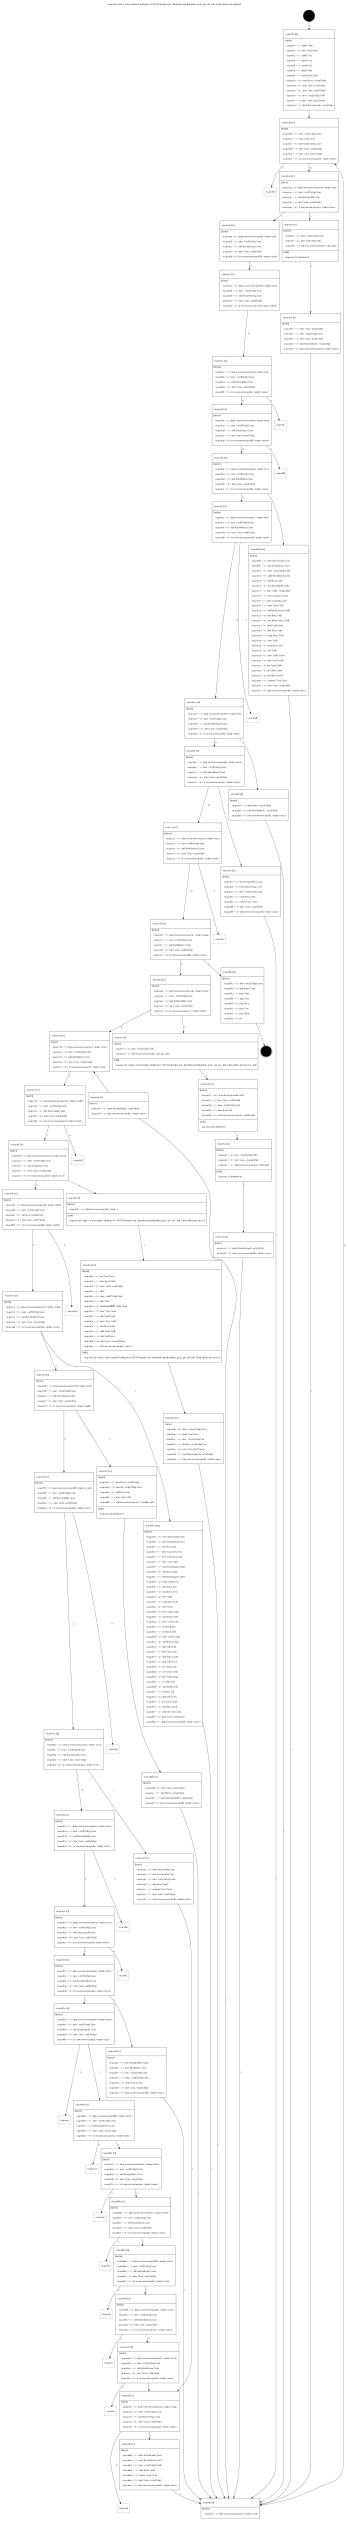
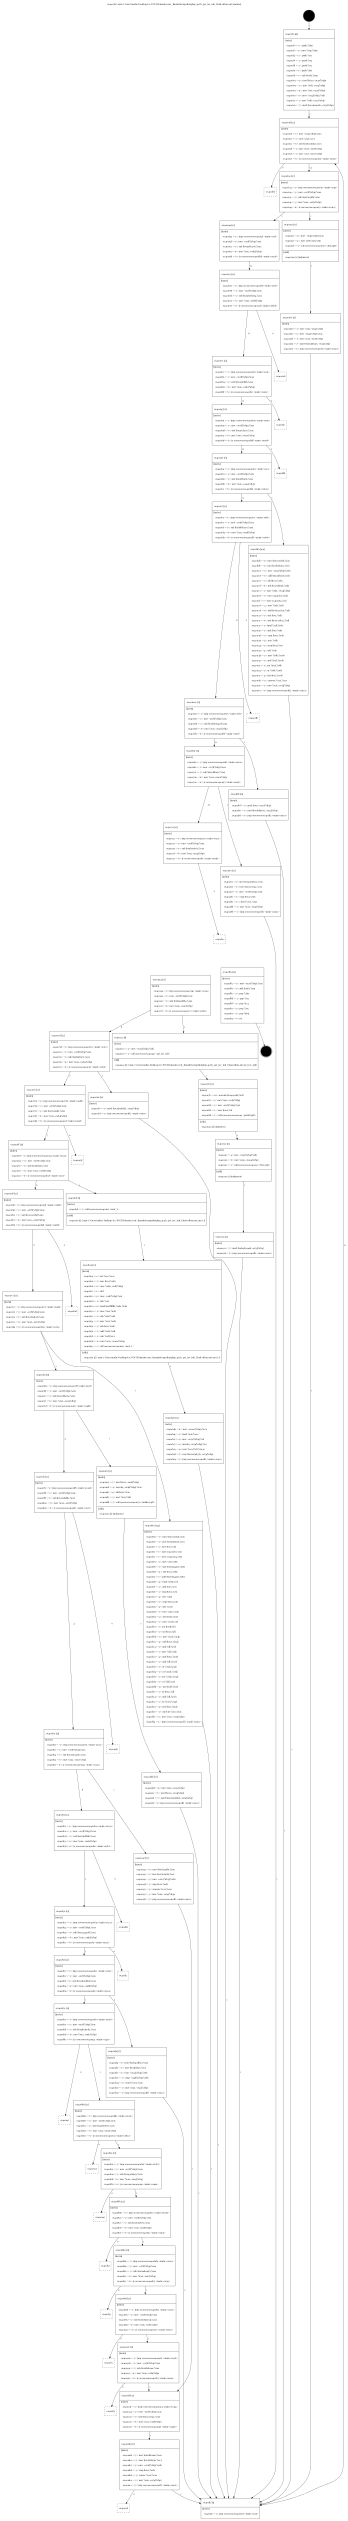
node "0x401cad": added
node "0x40172b [25]": removed
edge "0x401c66 [12]" -> "0x40175d [25]": reversed
edge "0x40191f [25]" -> "0x401938": now "0x401aab [27]" -> "0x401938"
